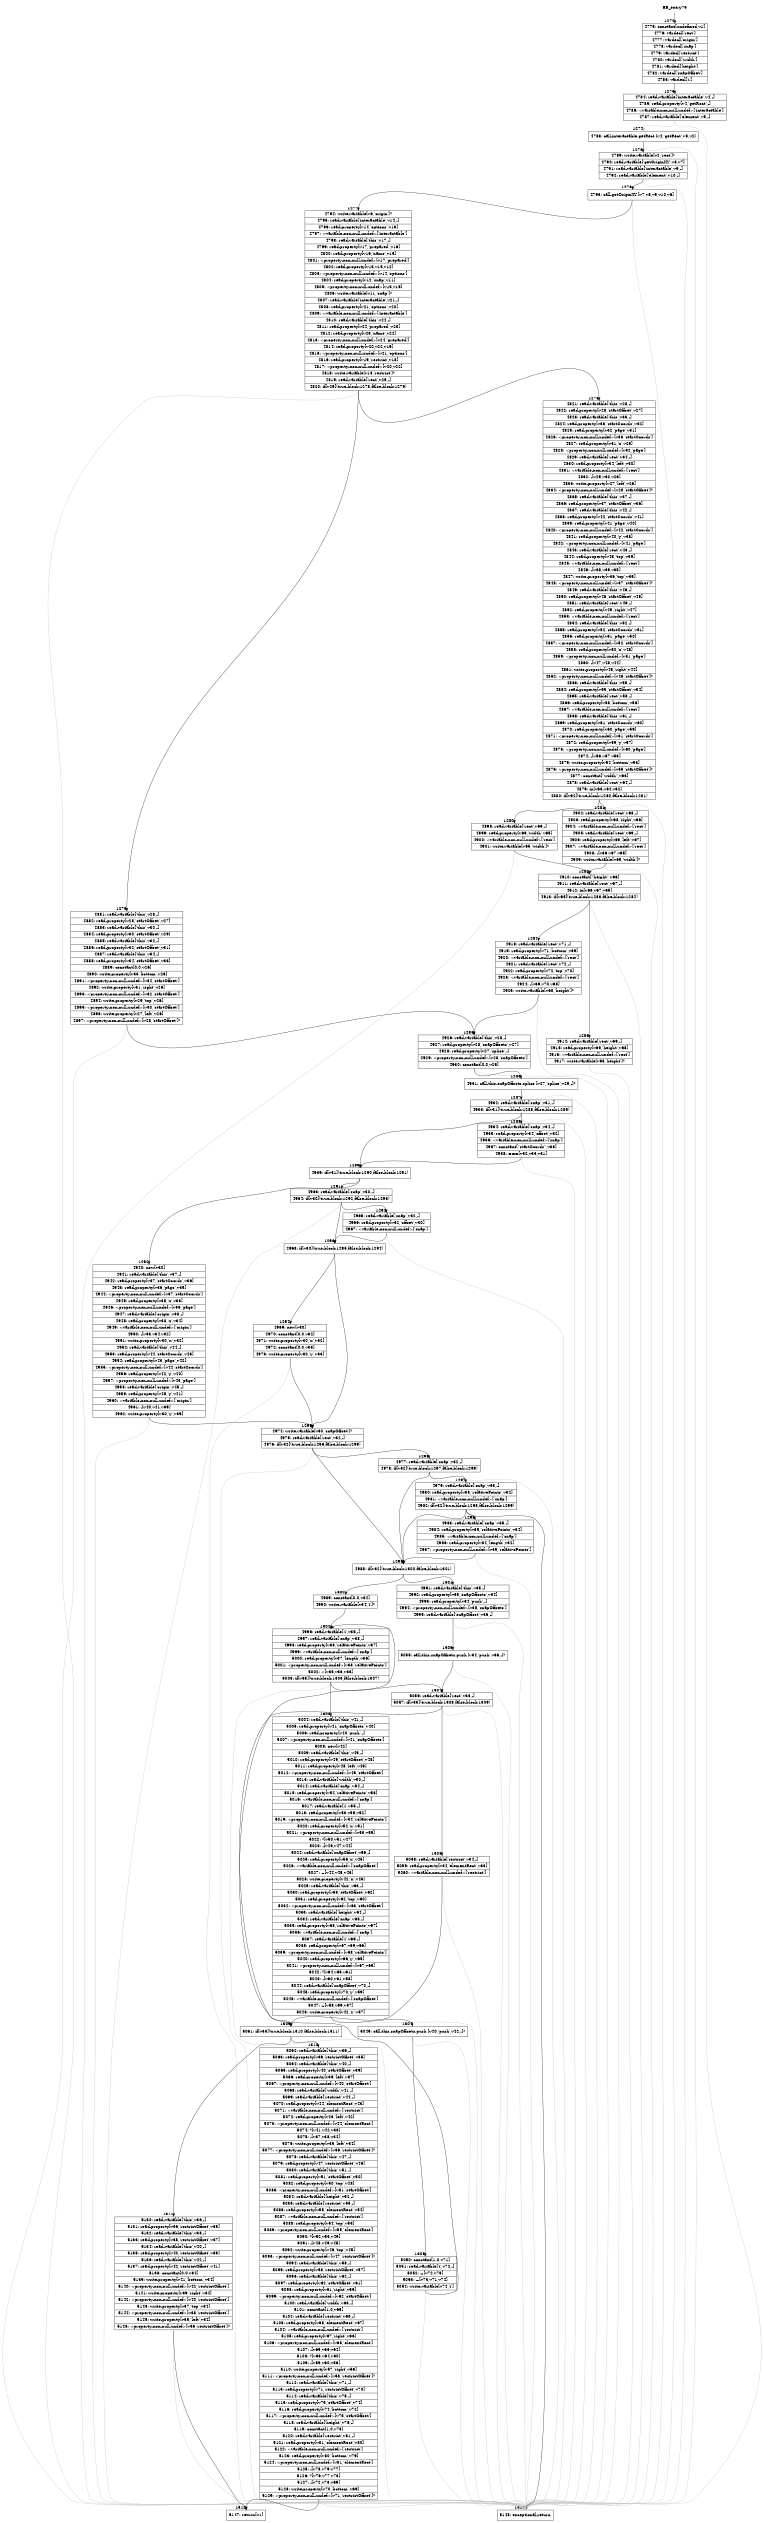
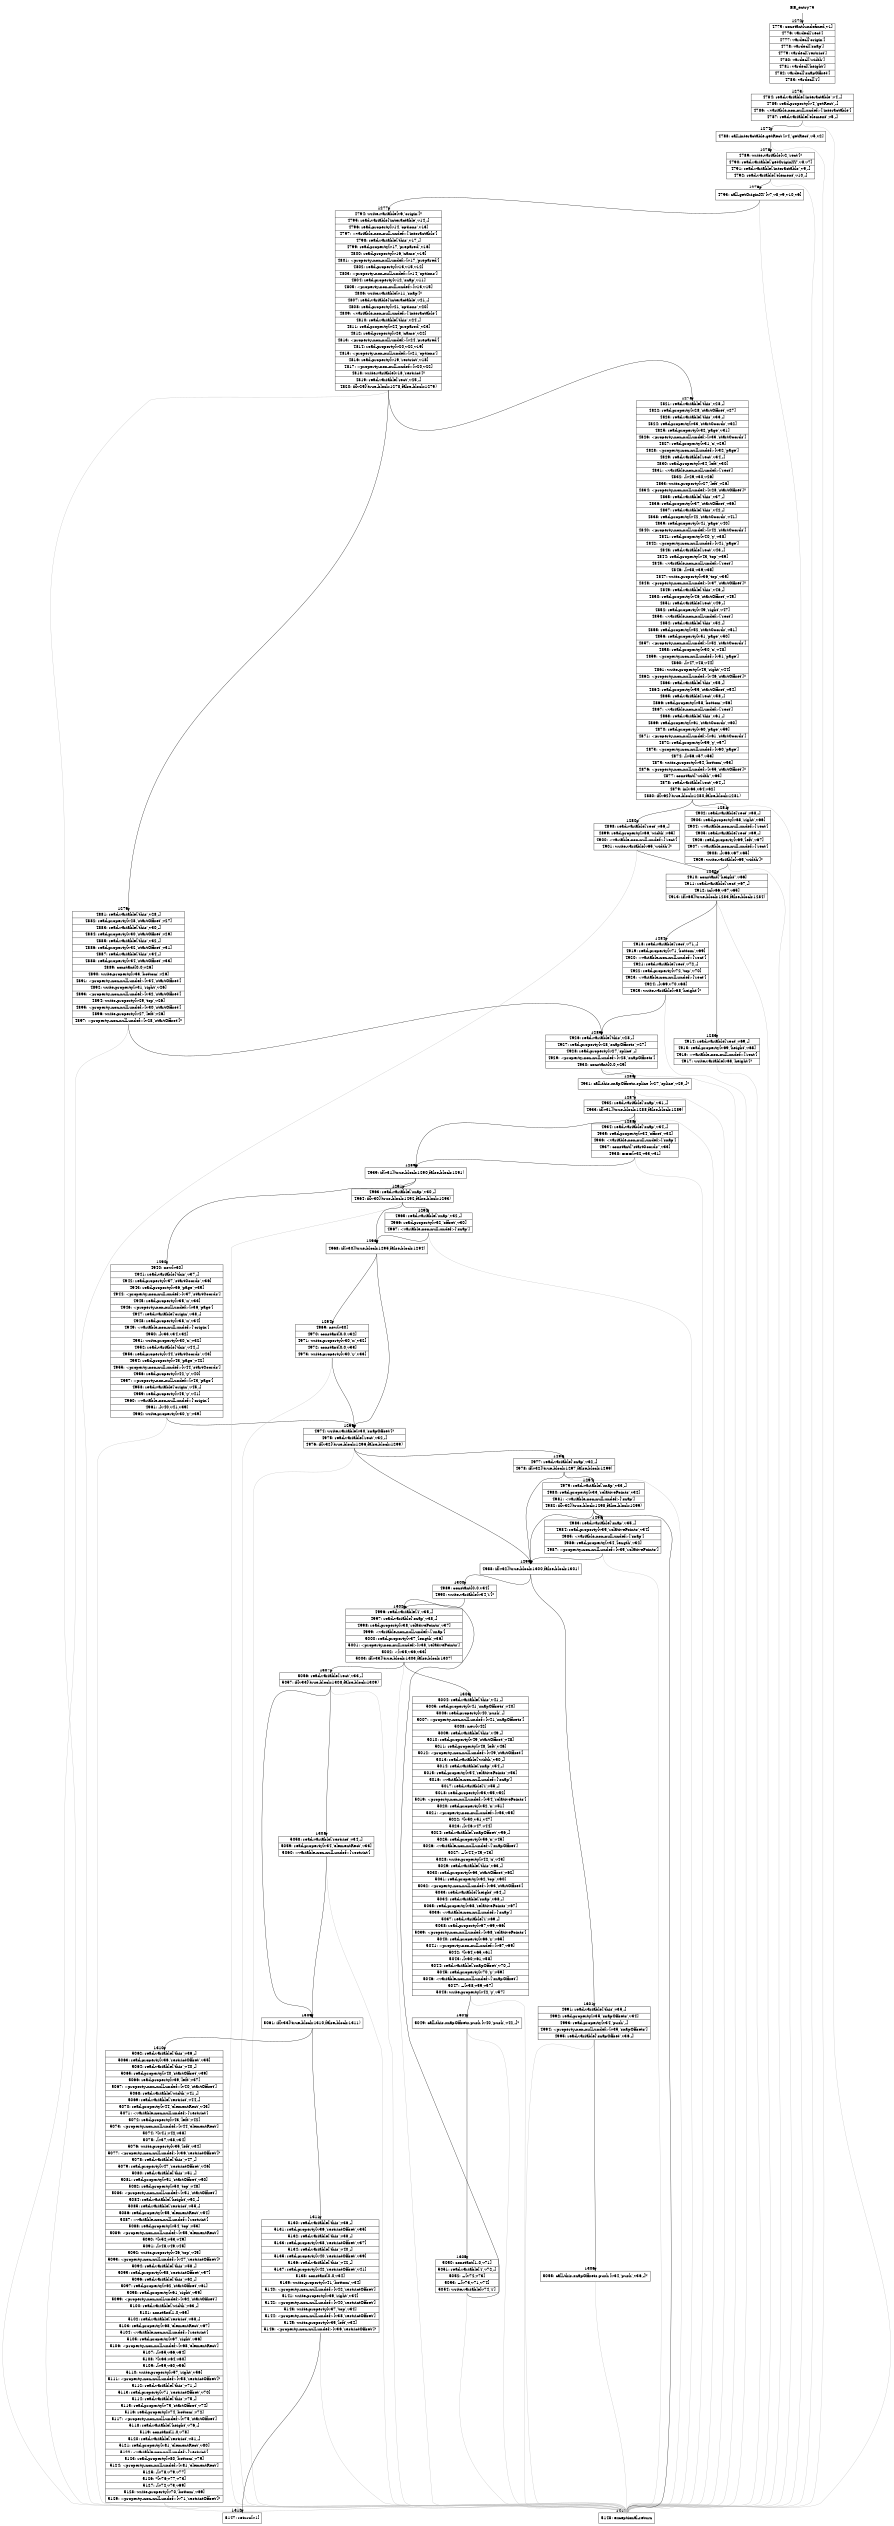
edge "4775: constant[undefined,v1]" -> "4784: read-variable['interactable',v4,-]": color black -> gray
edge "4784: read-variable['interactable',v4,-]" -> "4788: call-interactable.getRect [v4,'getRect',v5,v2]": color gray -> black
edge "5055: call-this.snapOffsets.push [v34,'push',v36,-]*" -> "5056: read-variable['rect',v33,-]": removed
edge "5062: read-variable['this',v36,-]" -> "5147: return[v1]": color black -> gray
